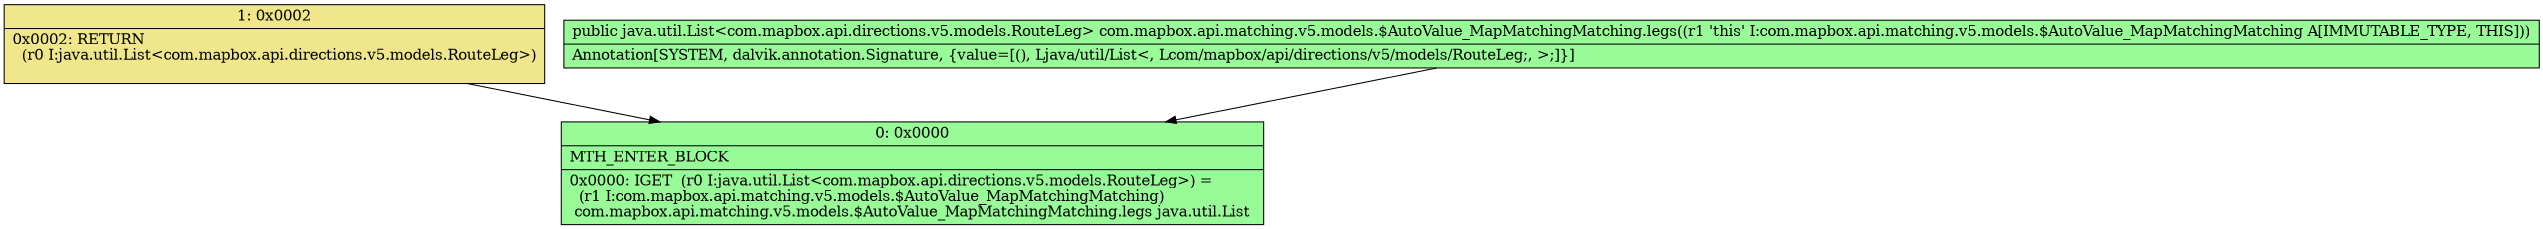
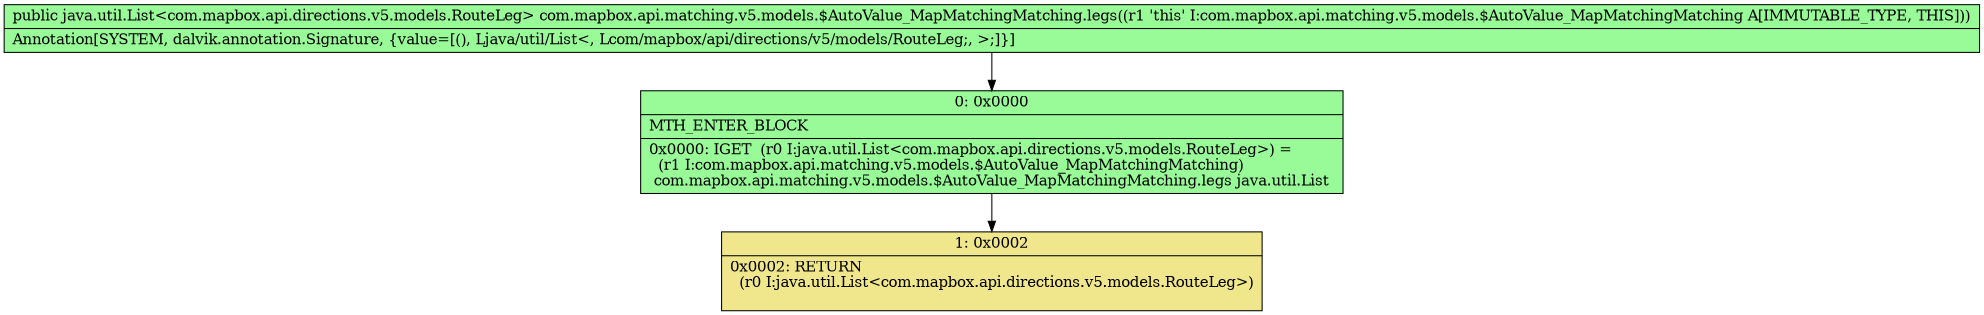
edge "1: 0x0002" -> "0: 0x0000": reversed
